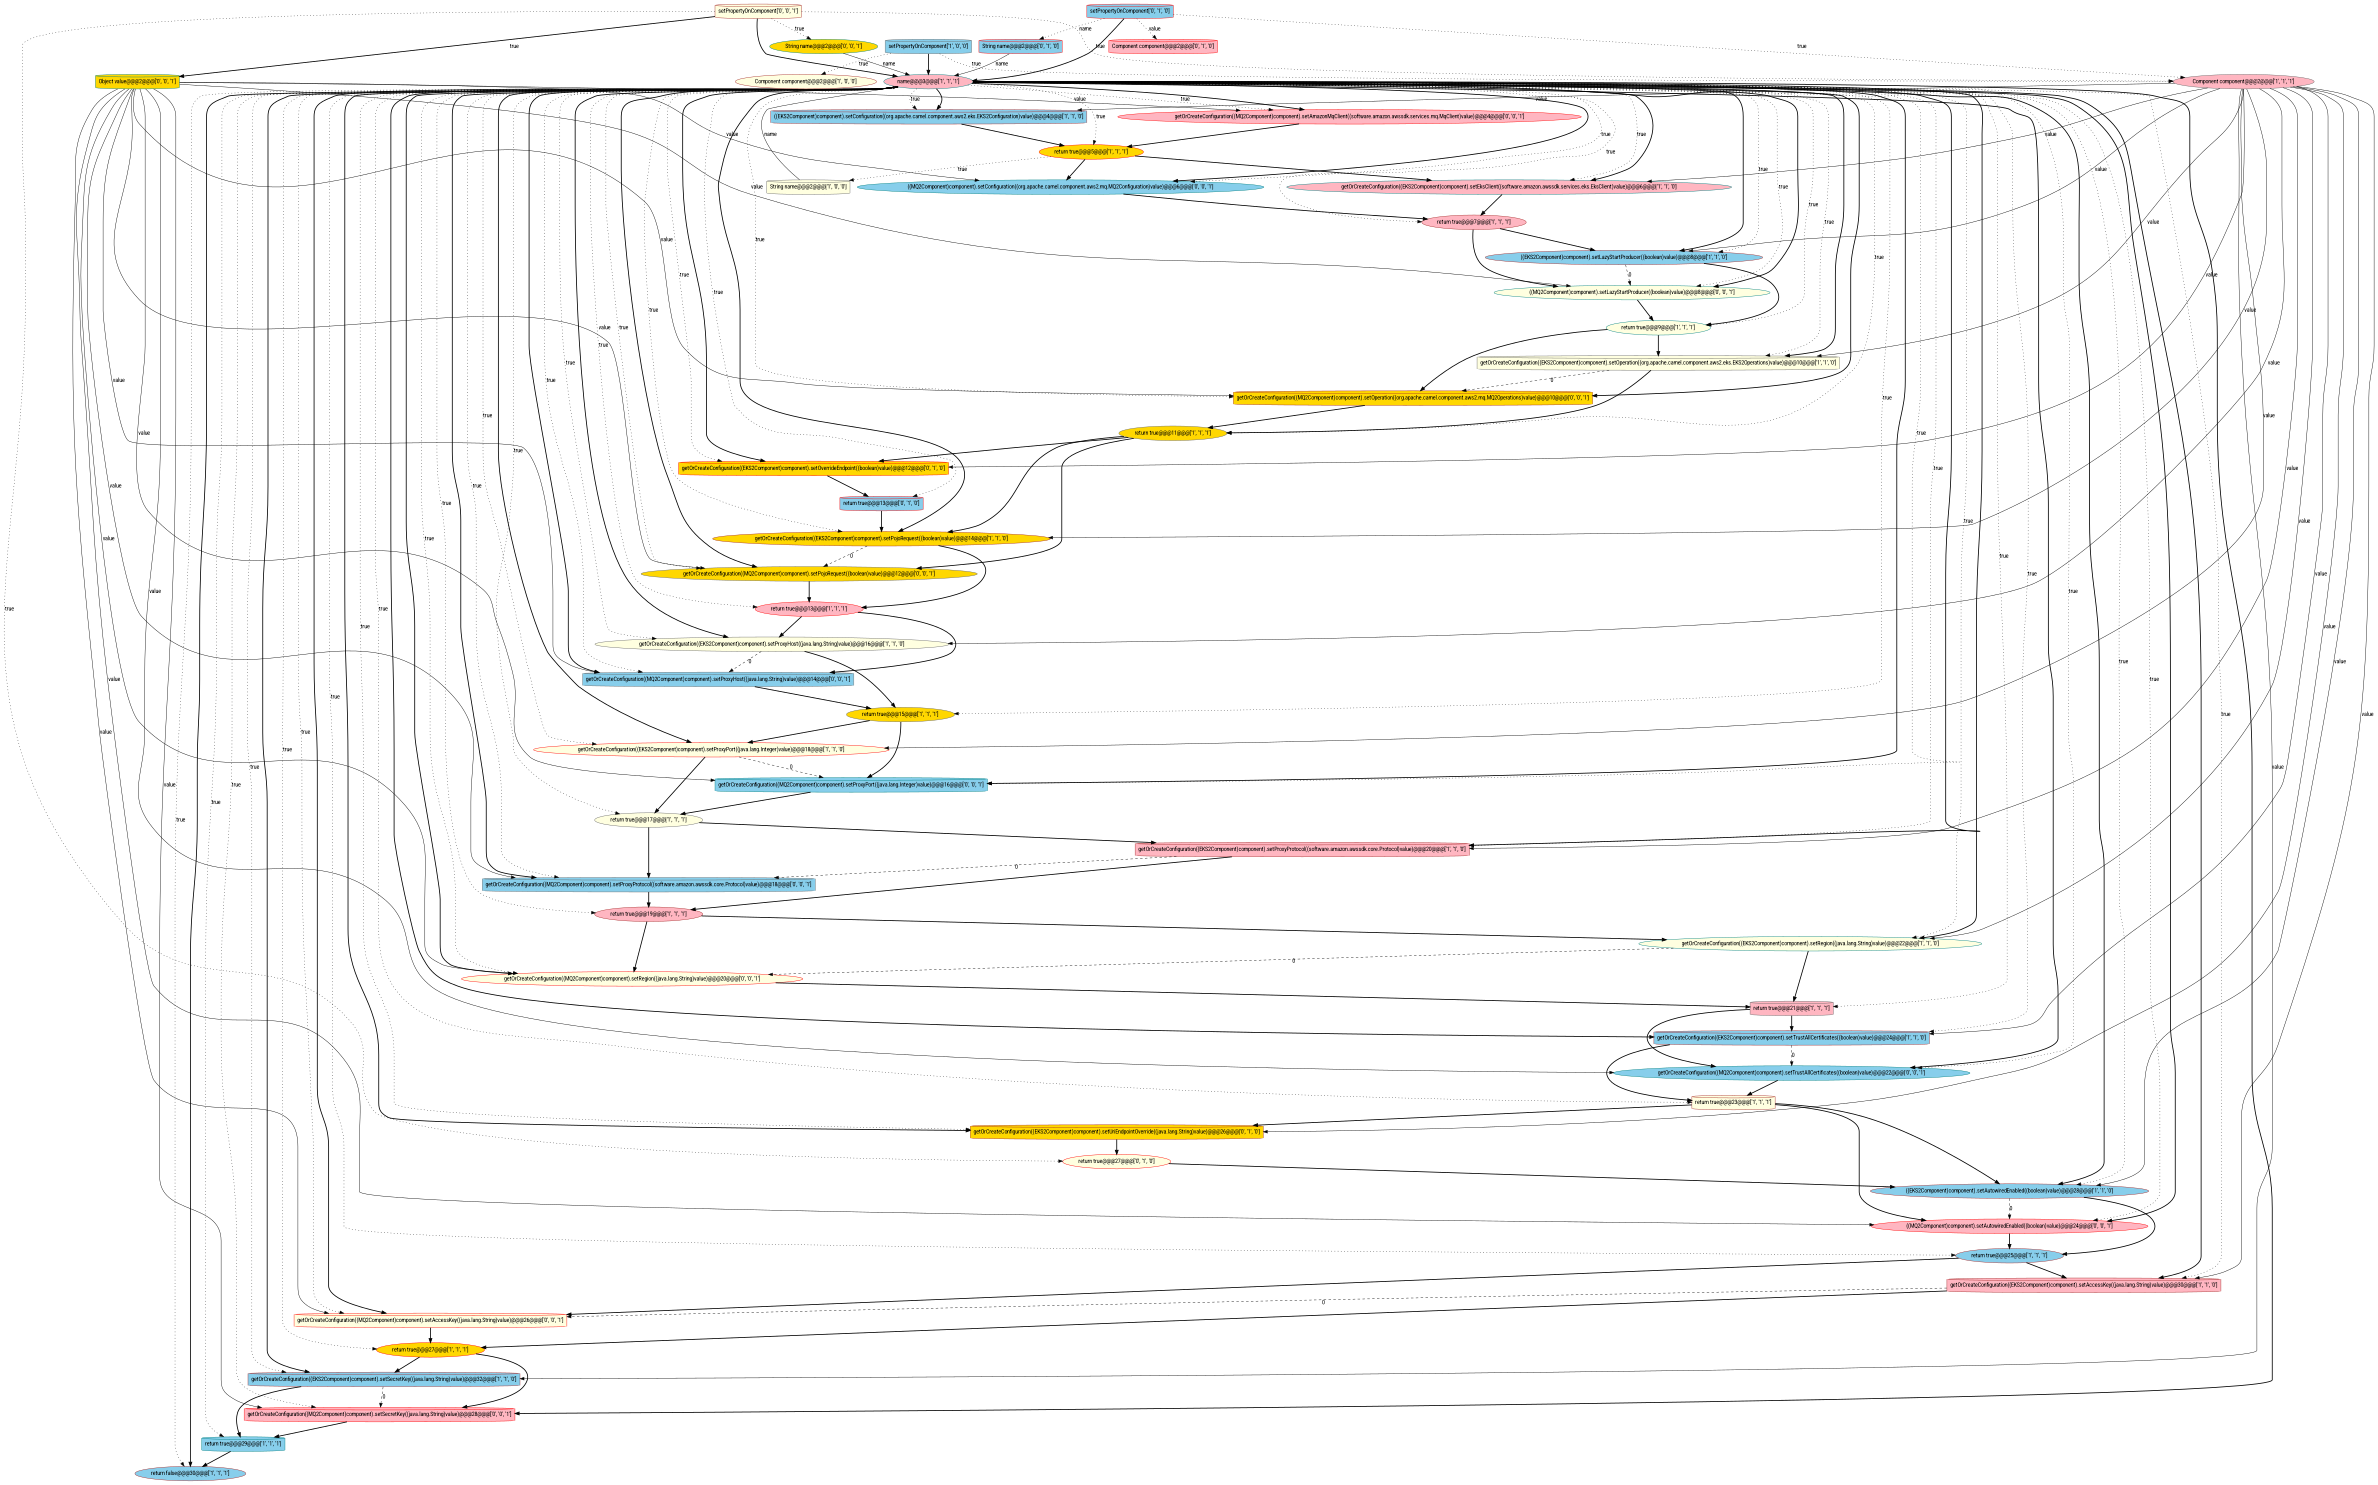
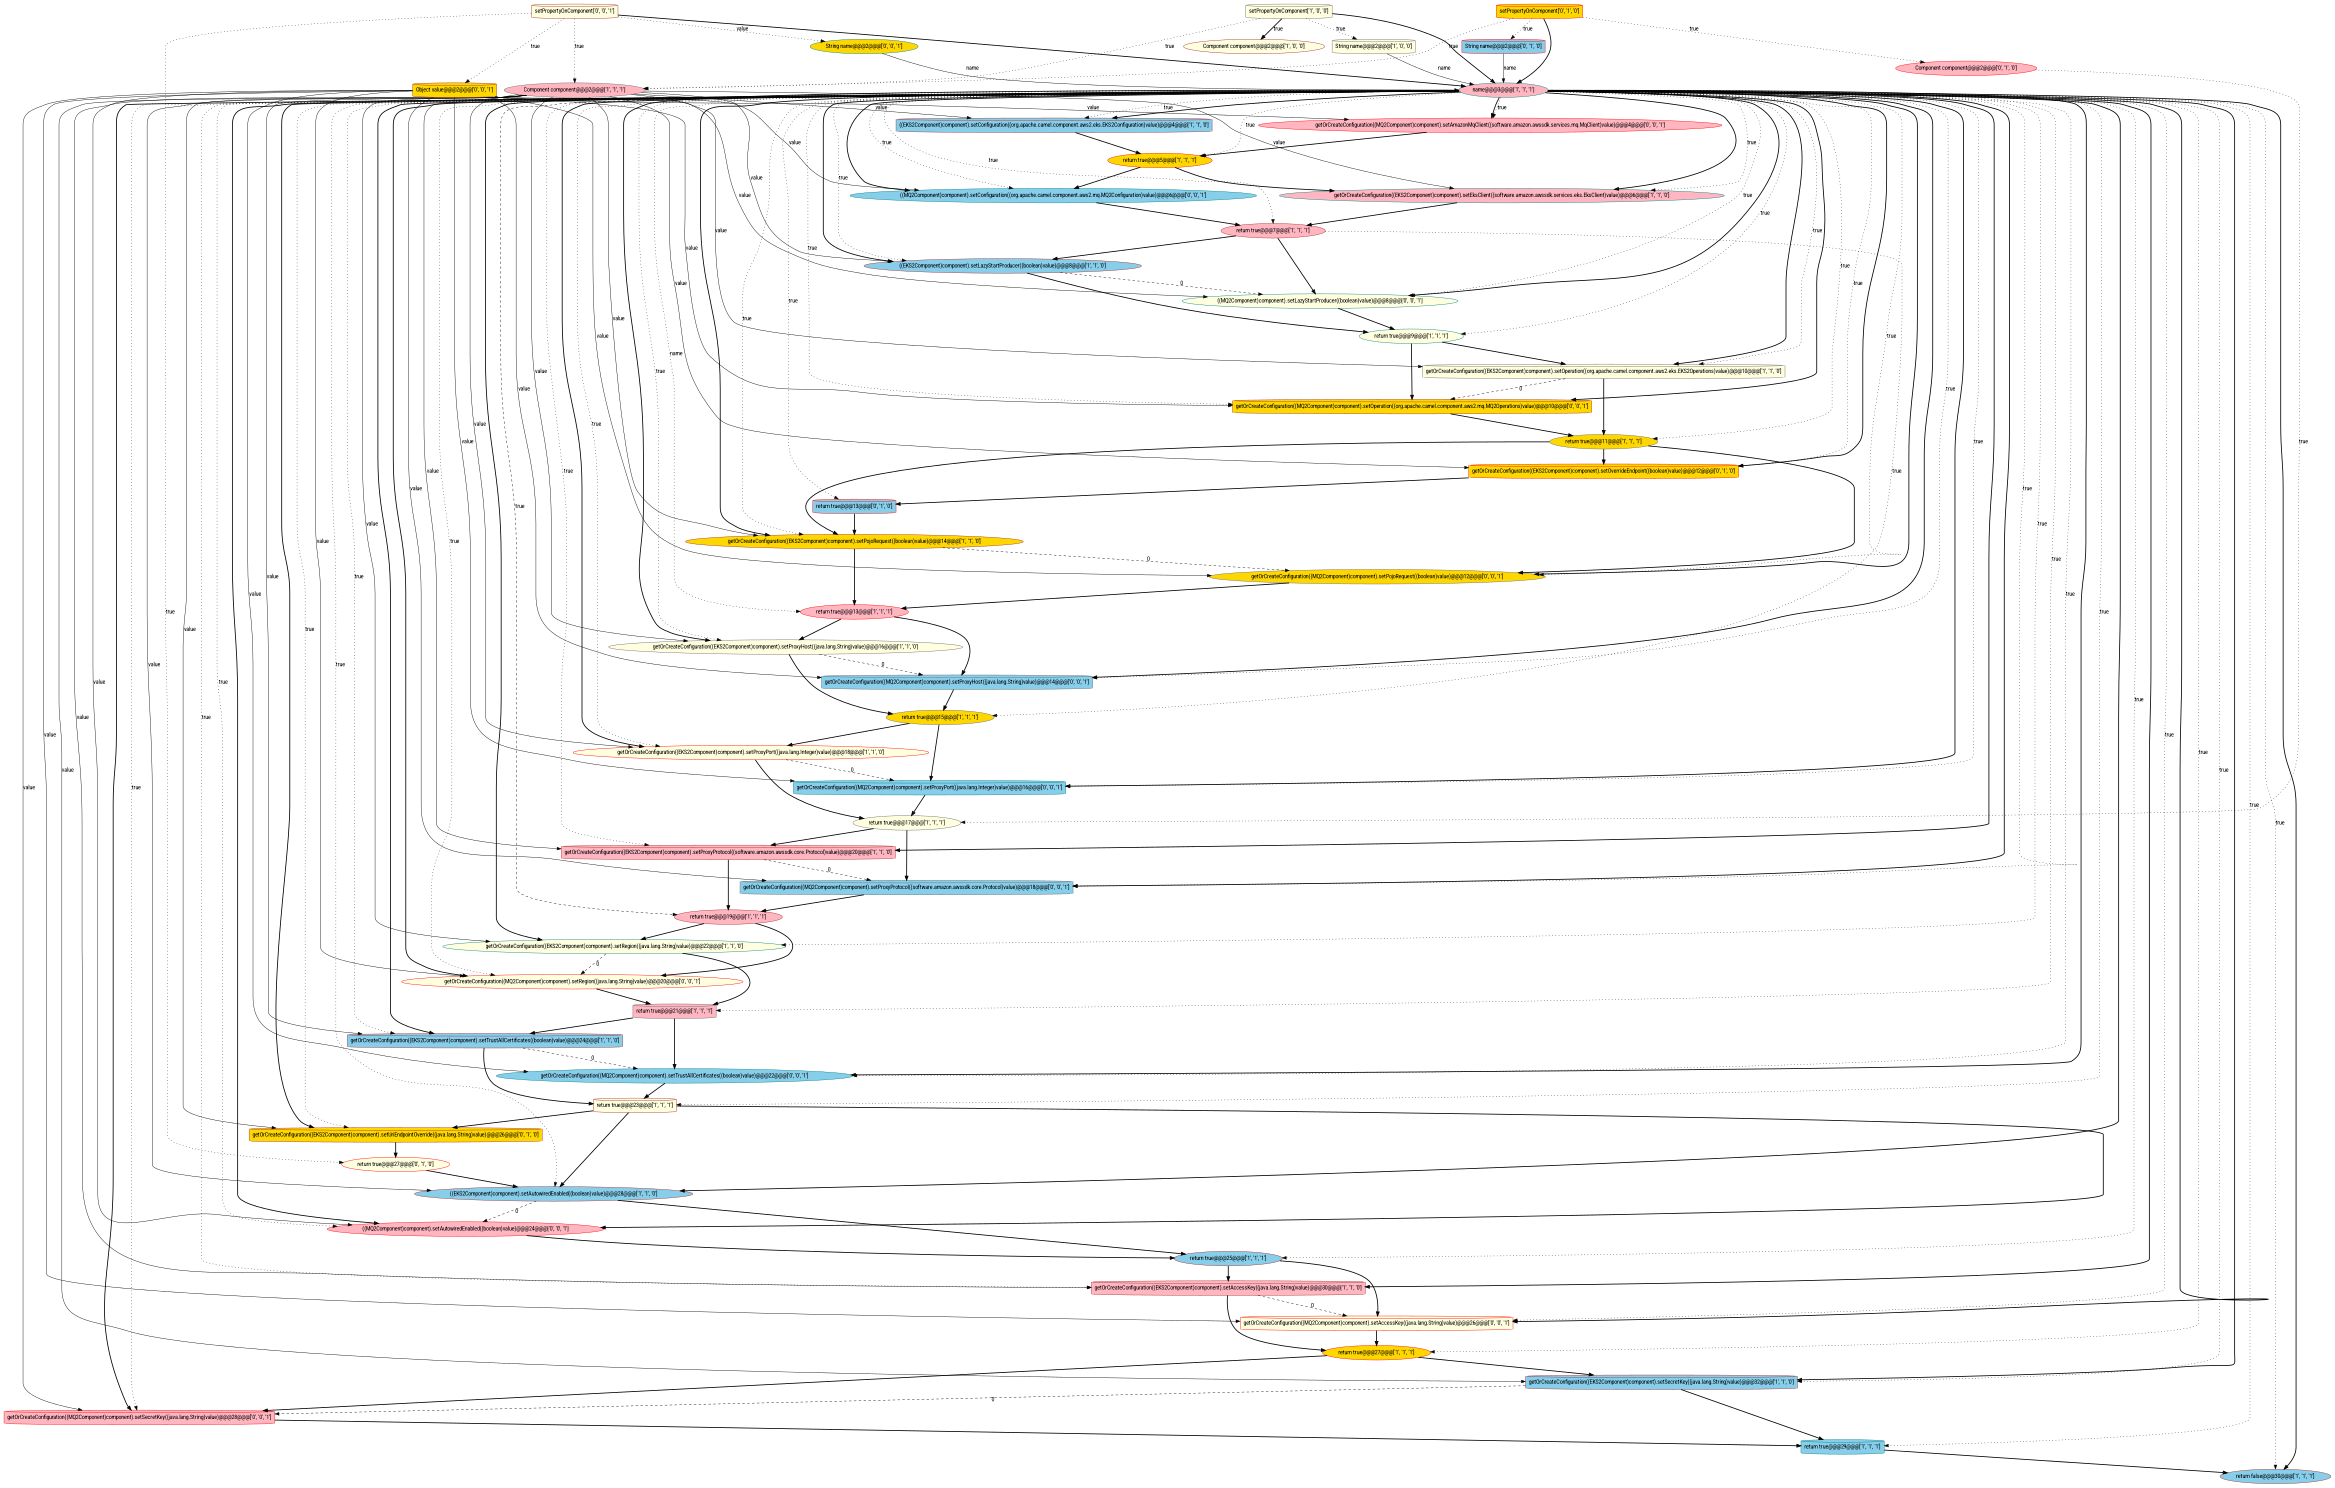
node "setPropertyOnComponent['0', '1', '0']": fillcolor skyblue -> gold
edge "setPropertyOnComponent['0', '0', '1']" -> "String name@@@2@@@['0', '0', '1']": label "true" -> "value"
edge "setPropertyOnComponent['0', '1', '0']" -> "String name@@@2@@@['0', '1', '0']": label "name" -> "true"
edge "setPropertyOnComponent['0', '1', '0']" -> "Component component@@@2@@@['0', '1', '0']": label "value" -> "true"
edge "setPropertyOnComponent['0', '0', '1']" -> "Object value@@@2@@@['0', '0', '1']": style bold -> dotted
node "setPropertyOnComponent['1', '0', '0']": fillcolor skyblue -> lightyellow
node "Component component@@@2@@@['0', '1', '0']": shape cylinder -> ellipse
edge "setPropertyOnComponent['1', '0', '0']" -> "Component component@@@2@@@['1', '0', '0']": style dotted -> bold
node "Object value@@@2@@@['0', '0', '1']": color teal -> brown
edge "return true@@@5@@@['1', '1', '1']" -> "String name@@@2@@@['1', '0', '0']": now "setPropertyOnComponent['1', '0', '0']" -> "String name@@@2@@@['1', '0', '0']"
edge "name@@@3@@@['1', '1', '1']" -> "return true@@@17@@@['1', '1', '1']": now "Component component@@@2@@@['0', '1', '0']" -> "return true@@@17@@@['1', '1', '1']"
edge "name@@@3@@@['1', '1', '1']" -> "return true@@@19@@@['1', '1', '1']": style dotted -> dashed
edge "name@@@3@@@['1', '1', '1']" -> "return true@@@13@@@['1', '1', '1']": label "true" -> "name"
edge "name@@@3@@@['1', '1', '1']" -> "return true@@@15@@@['1', '1', '1']": now "return true@@@7@@@['1', '1', '1']" -> "return true@@@15@@@['1', '1', '1']"
